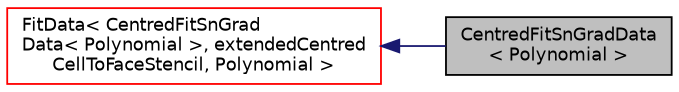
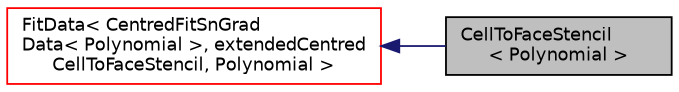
node "CentredFitSnGradData < Polynomial >": label "CentredFitSnGradData < Polynomial >" -> "CellToFaceStencil < Polynomial >"
